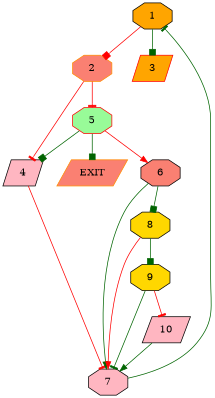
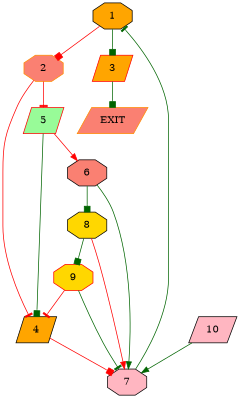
node "5": shape octagon -> parallelogram
edge "5" -> "EXIT": now "3" -> "EXIT"
node "4": fillcolor lightpink -> orange
edge "4" -> "7": arrowhead tee -> box
node "9": color black -> red
edge "9" -> "10": now "9" -> "4"
